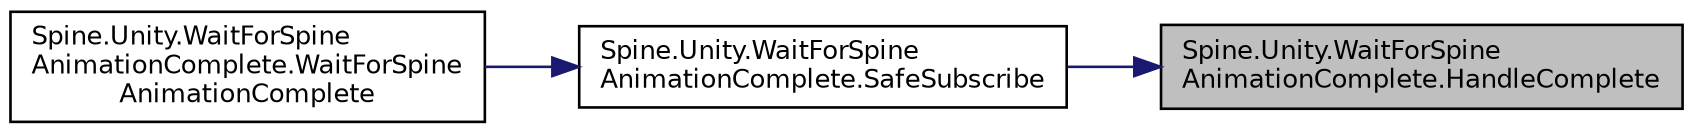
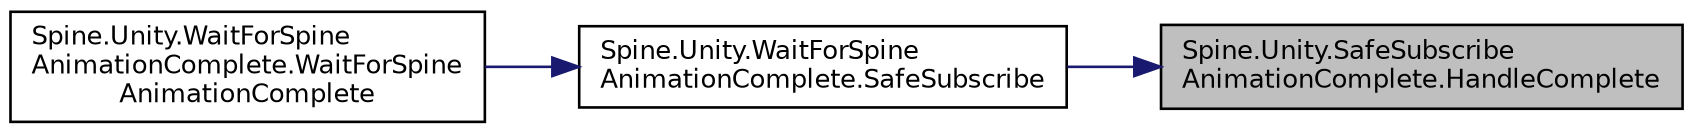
node "Spine.Unity.WaitForSpine AnimationComplete.HandleComplete": label "Spine.Unity.WaitForSpine AnimationComplete.HandleComplete" -> "Spine.Unity.SafeSubscribe AnimationComplete.HandleComplete"
